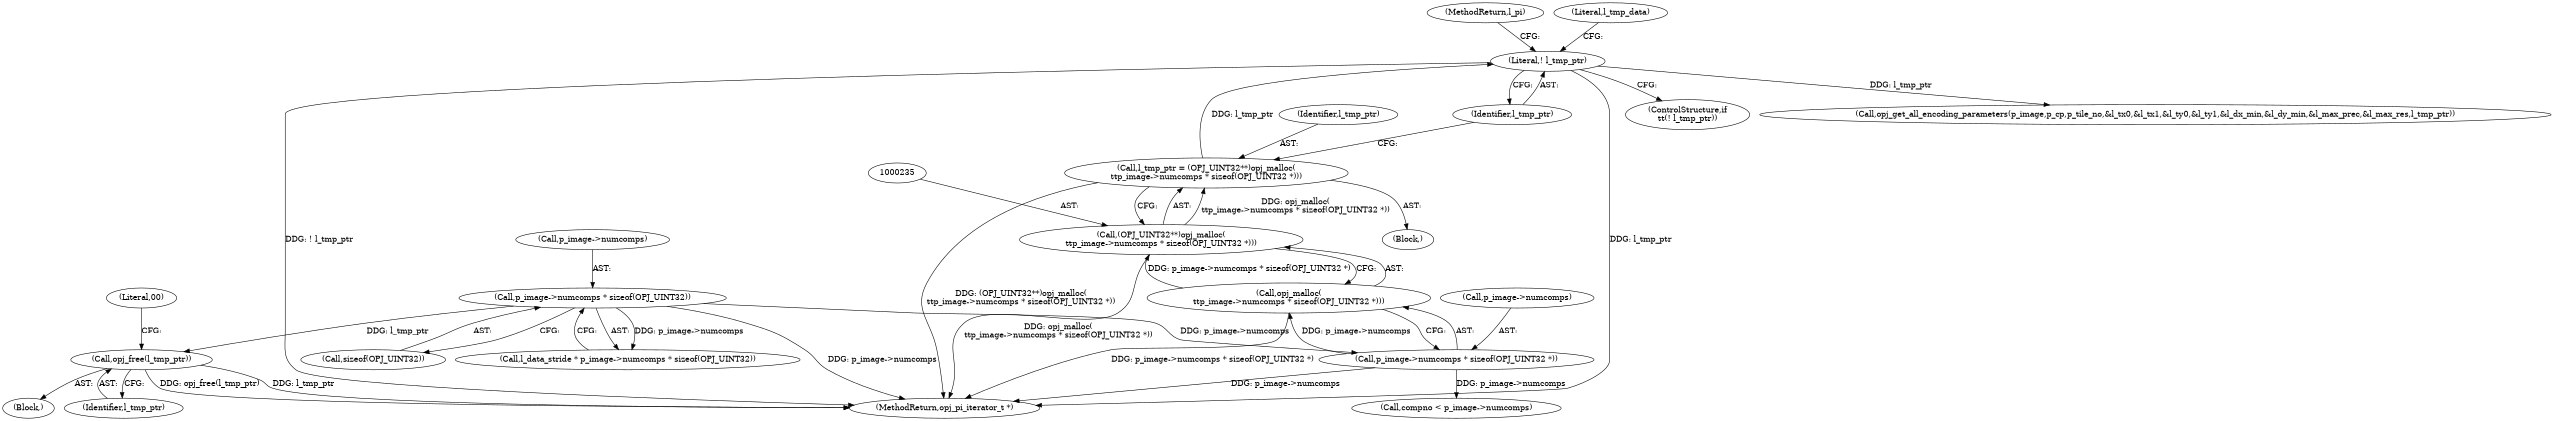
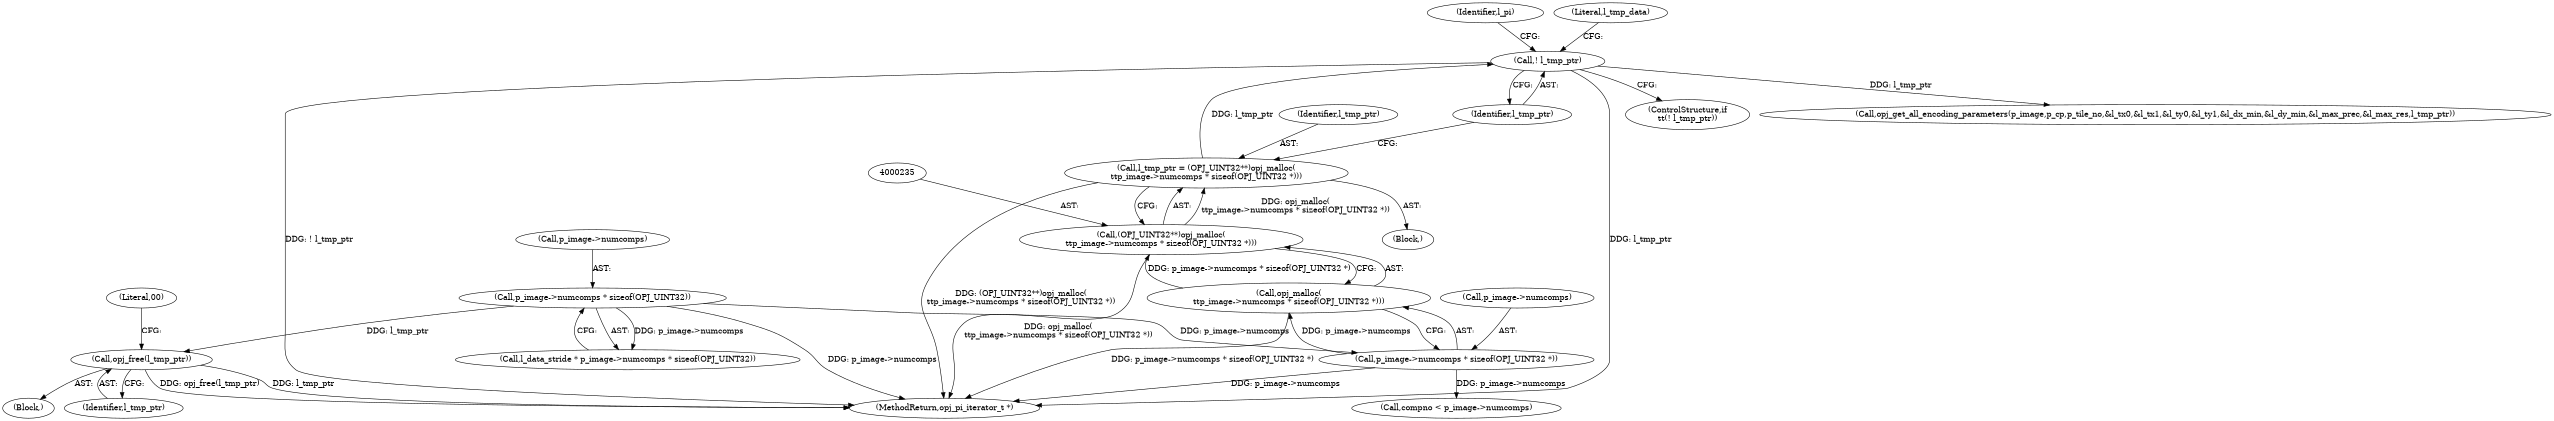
node "(MethodReturn,l_pi)": label "(MethodReturn,l_pi)" -> "(Identifier,l_pi)"
node "(Literal,! l_tmp_ptr)": label "(Literal,! l_tmp_ptr)" -> "(Call,! l_tmp_ptr)"
node "1000235": label "1000235" -> "4000235"
node "(Call,sizeof(OPJ_UINT32))": removed
